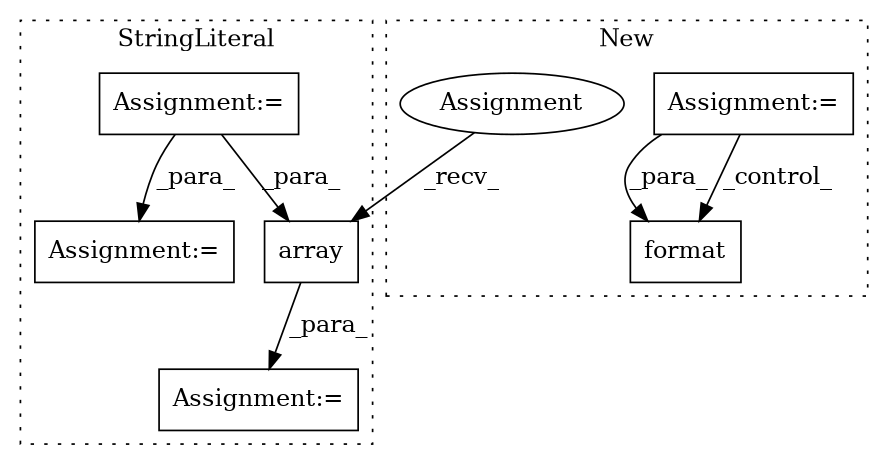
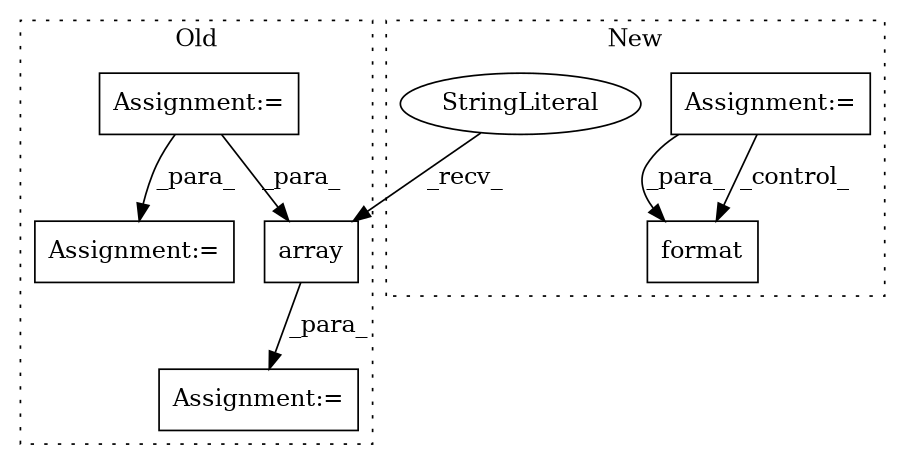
cluster "StringLiteral": label "StringLiteral" -> "Old"
node "Assignment": label "Assignment" -> "StringLiteral"
